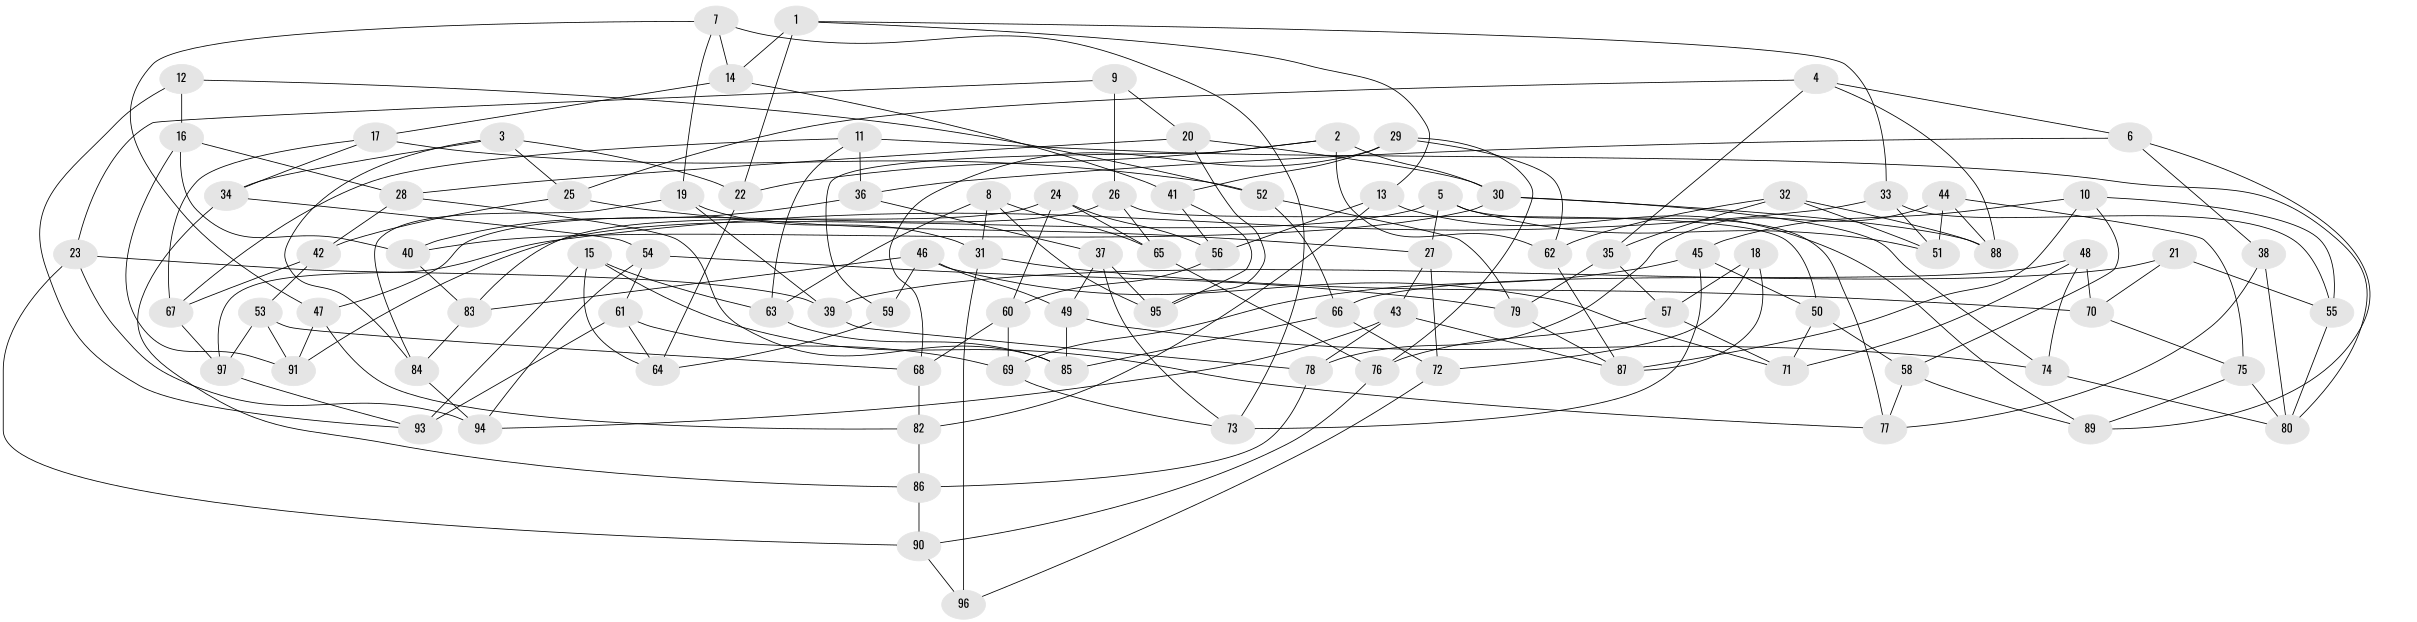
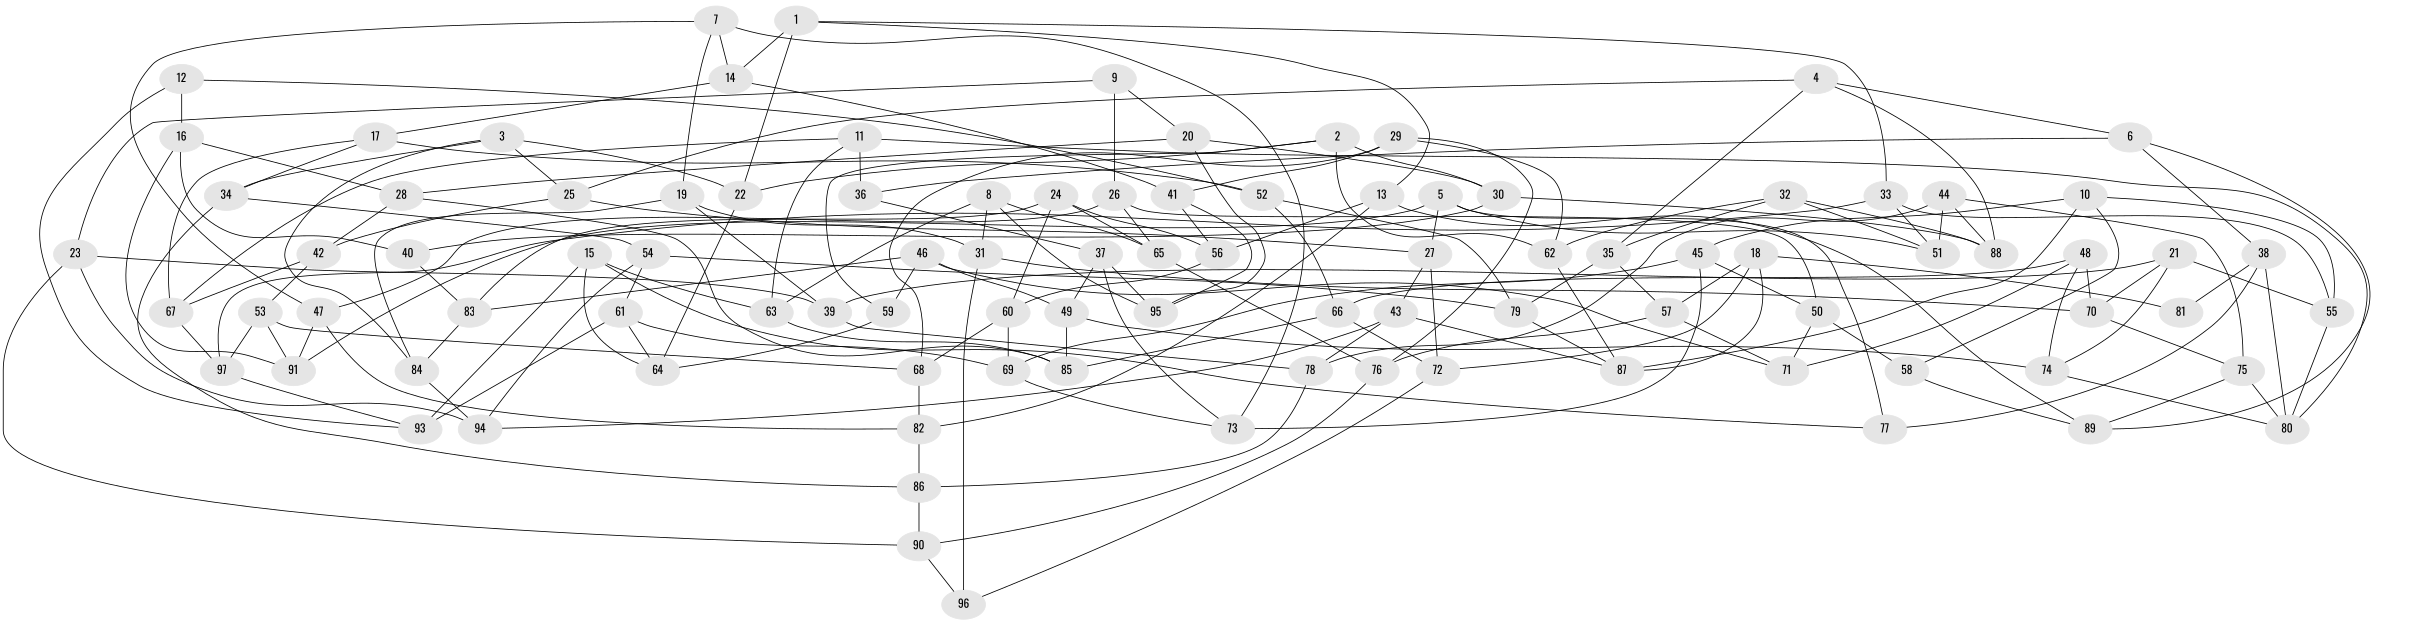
edge "36" -- "40": removed
edge "30" -- "74": now "21" -- "74"
node "81": added
edge "58" -- "77": removed
